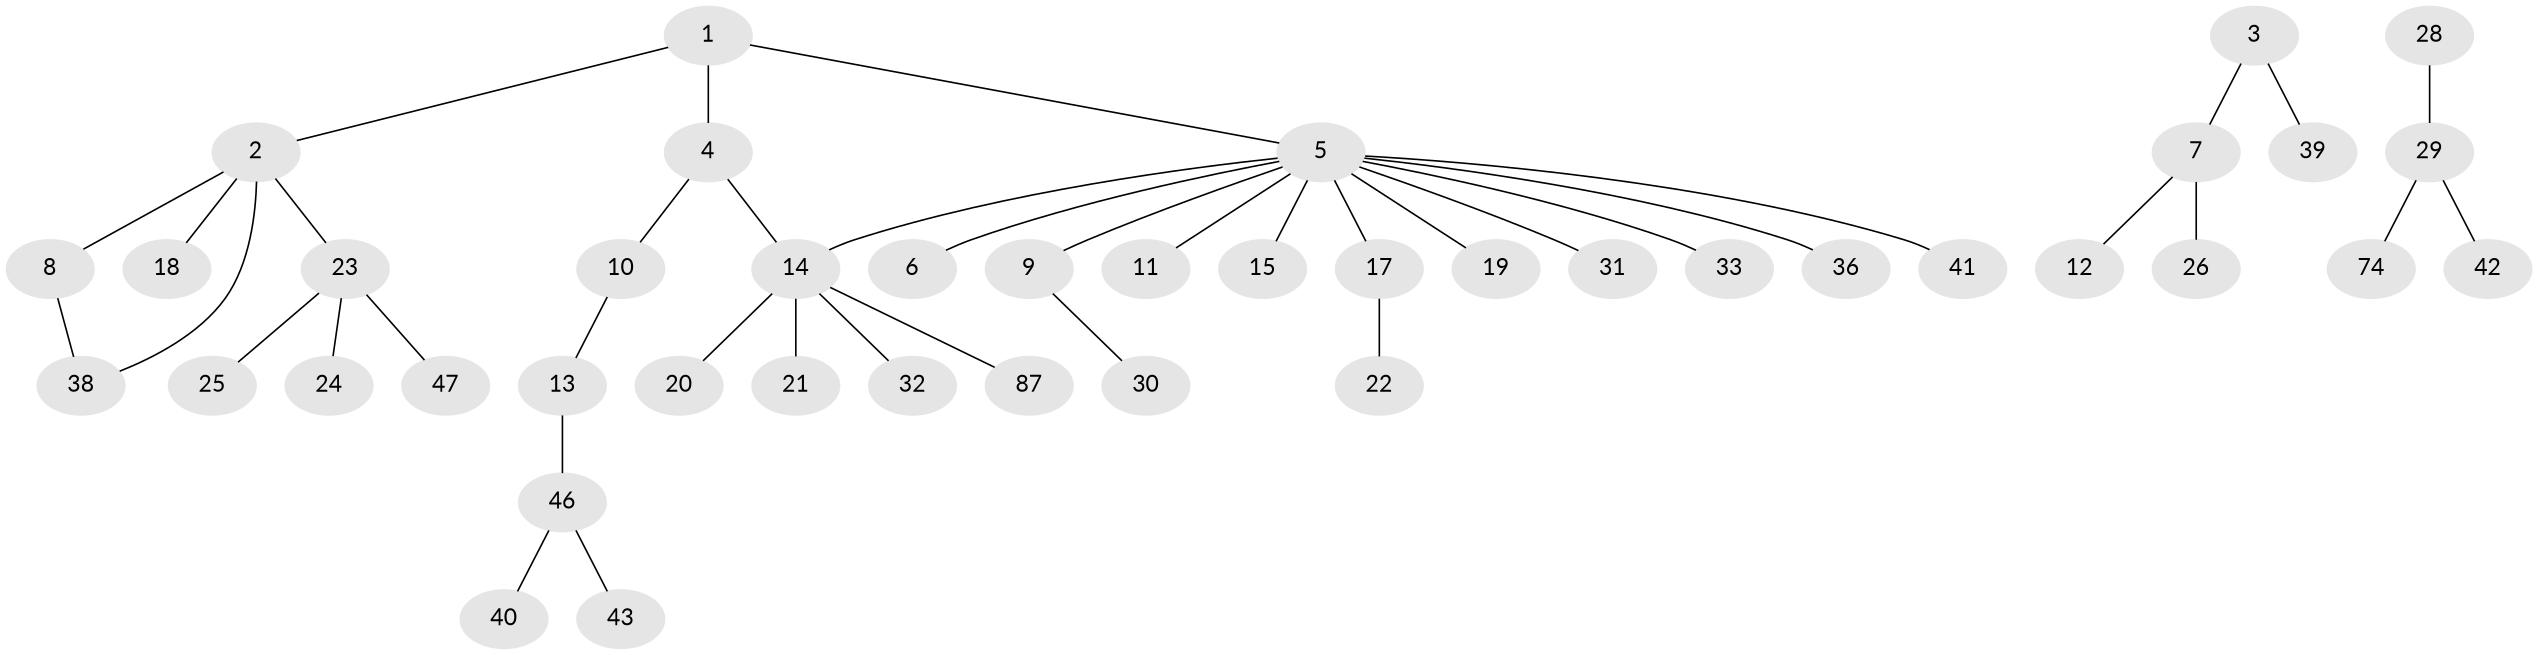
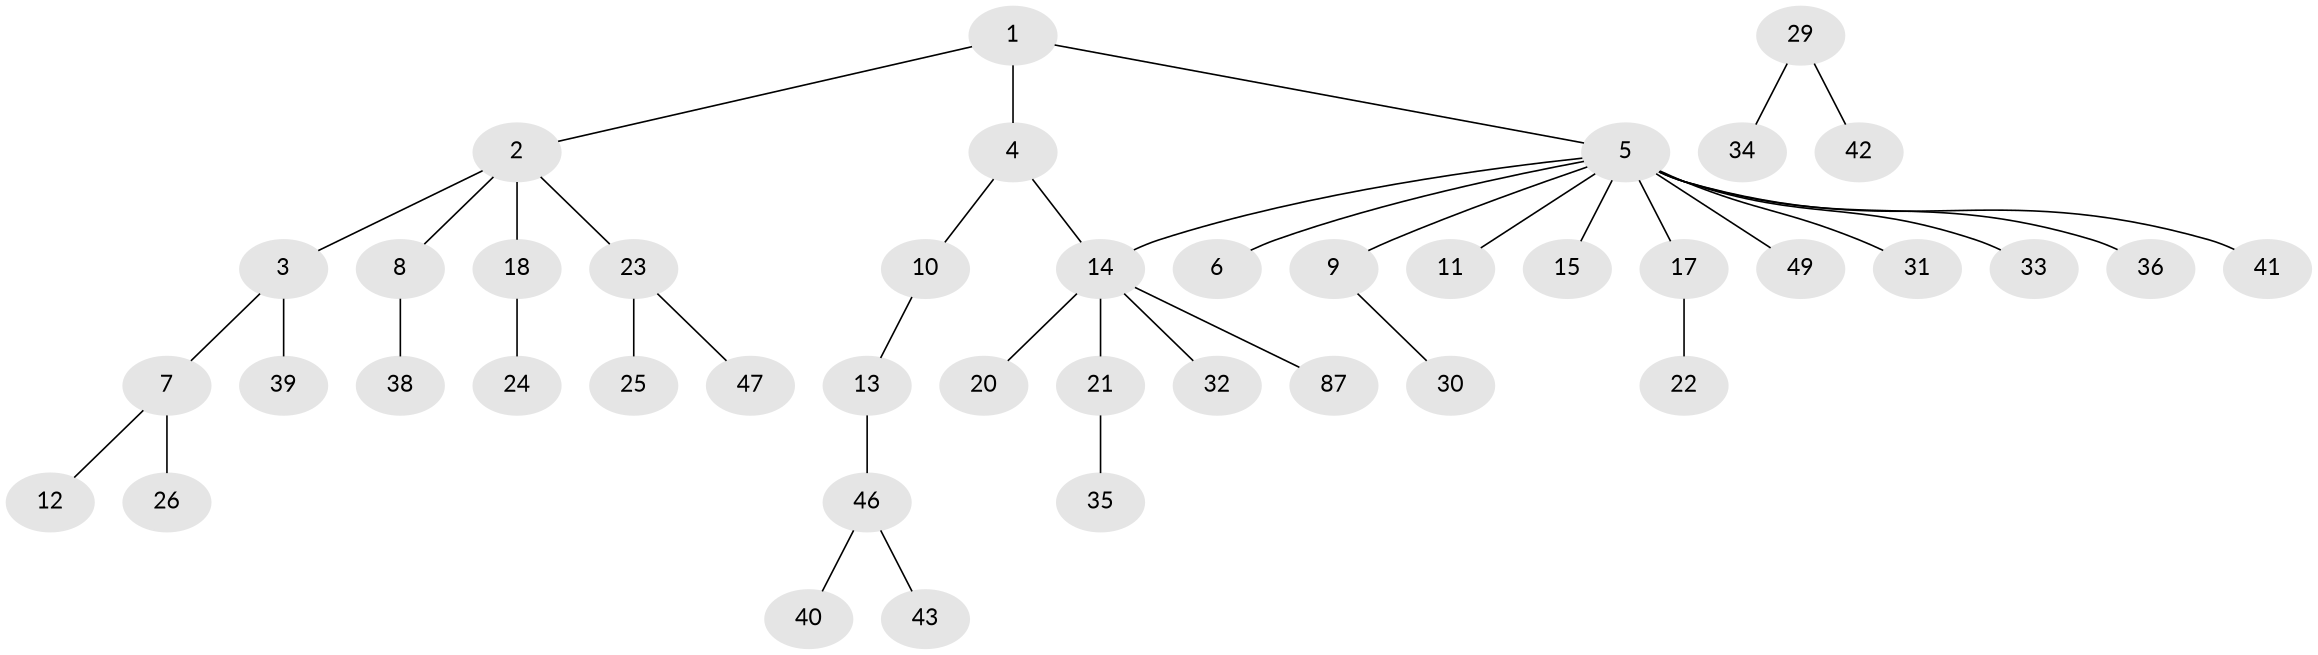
node "28": removed
node "19": label "19" -> "49"
node "74": label "74" -> "34"
edge "2" -- "38": now "2" -- "3"
edge "23" -- "24": now "18" -- "24"
node "35": added
